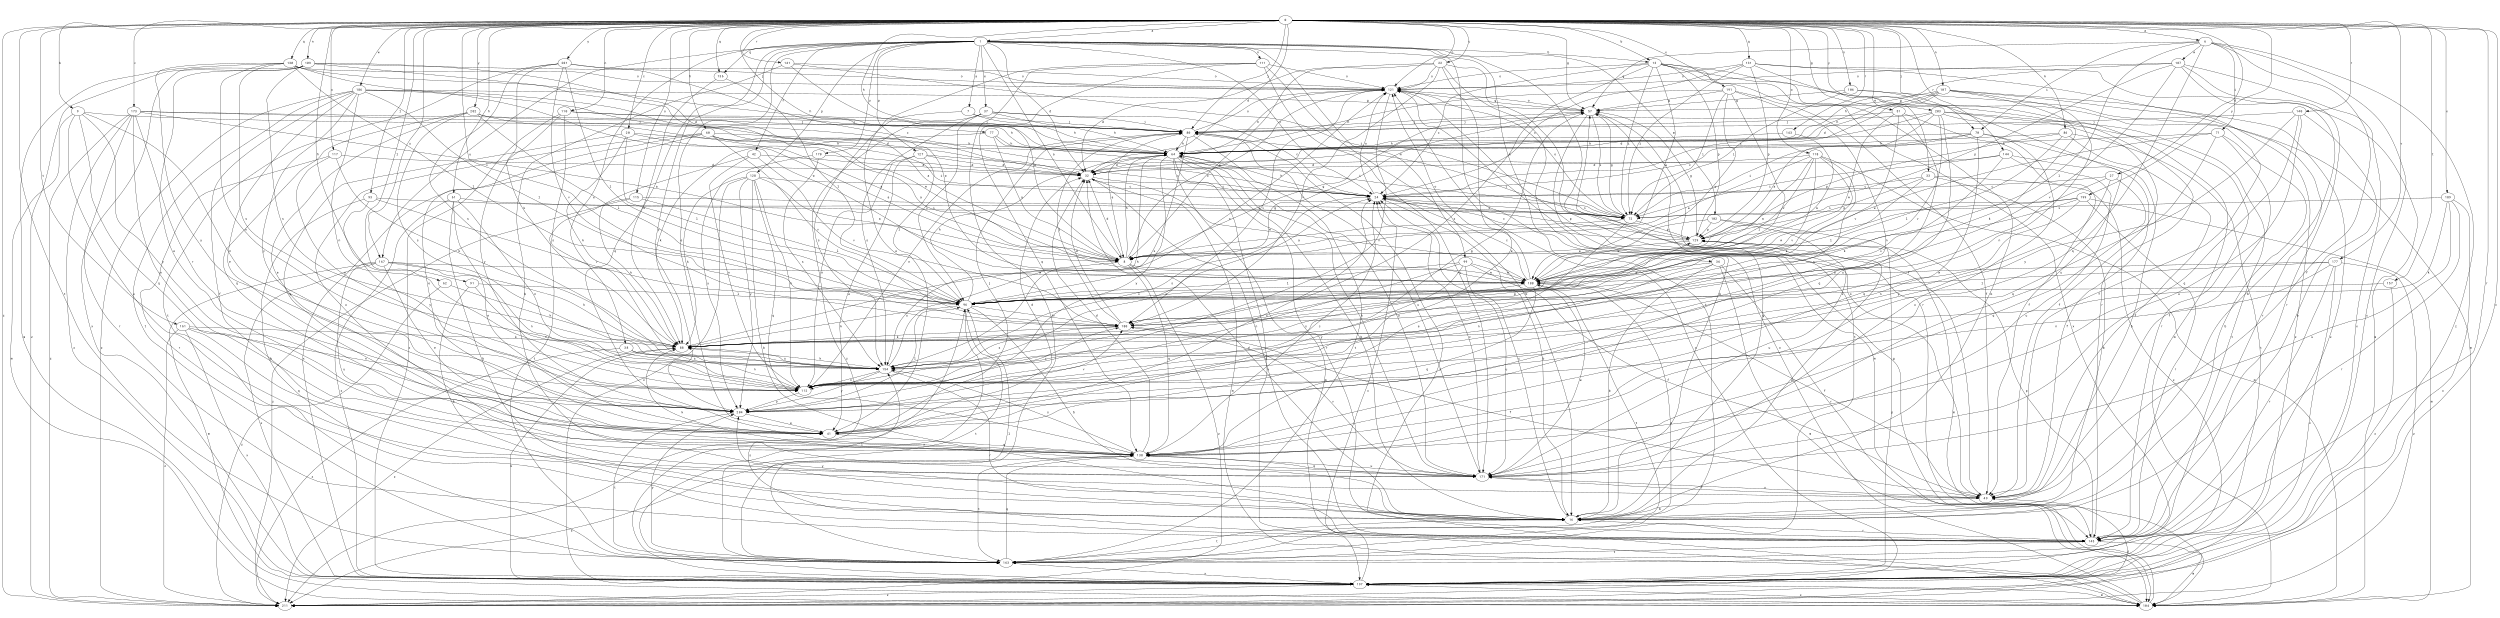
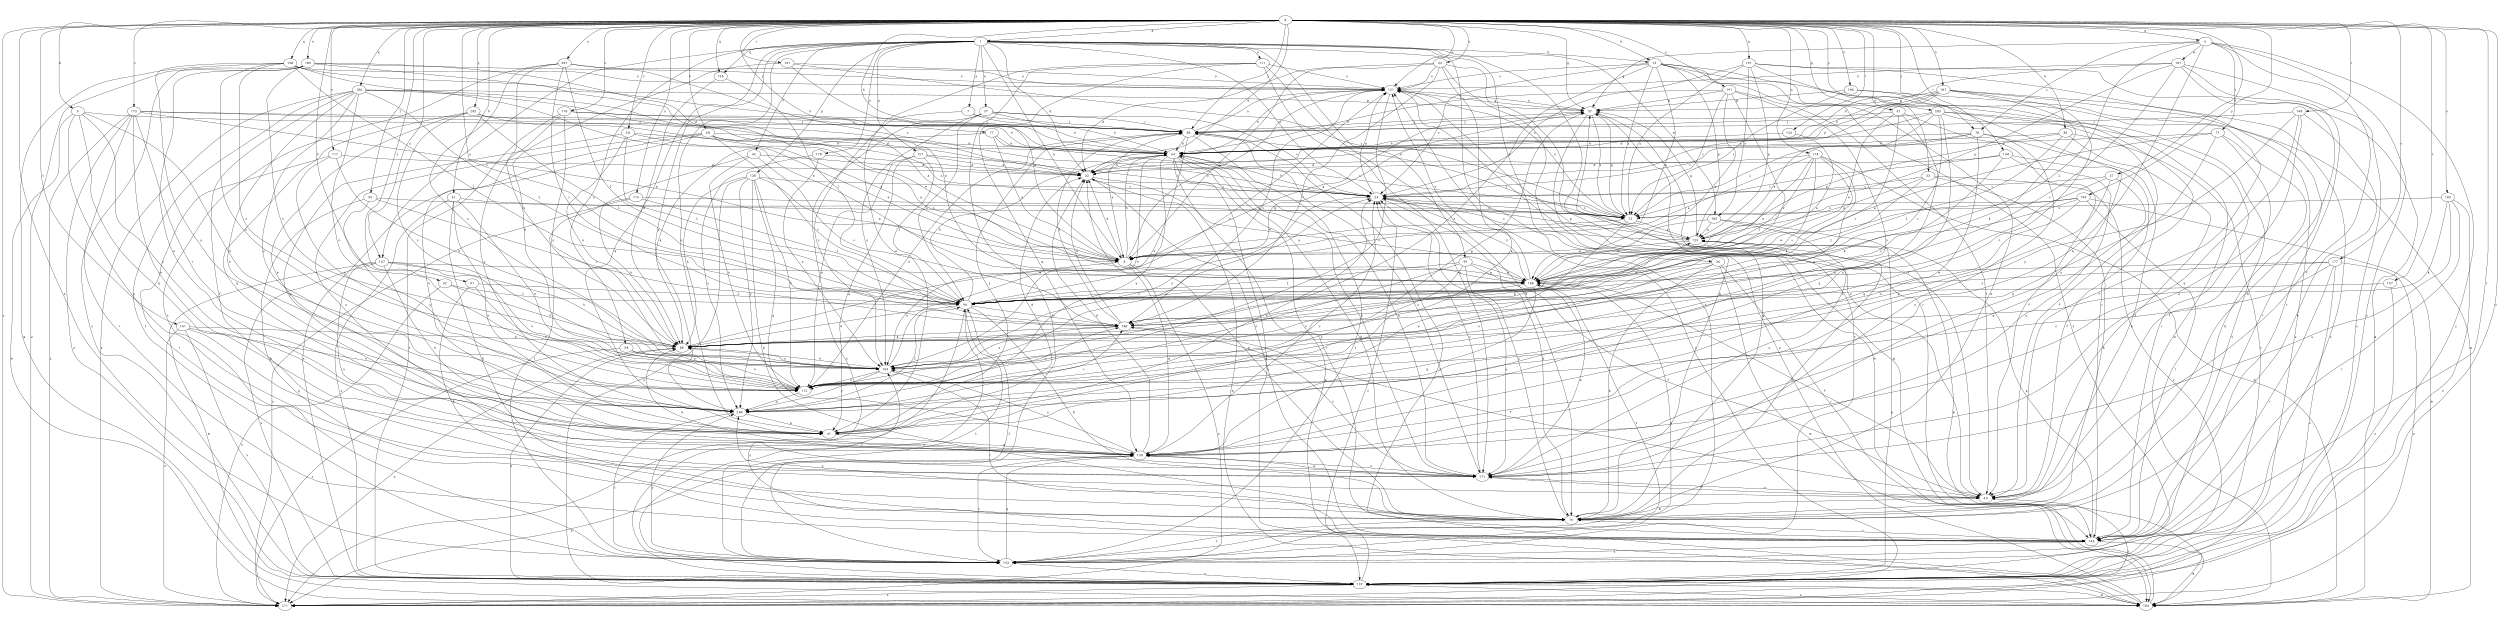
edge "131" -> "121": now "131" -> "102"
edge "62" -> "96": added, label "l"
edge "141" -> "16": now "141" -> "112"
